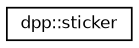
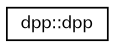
node "dpp::sticker": label "dpp::sticker" -> "dpp::dpp"
